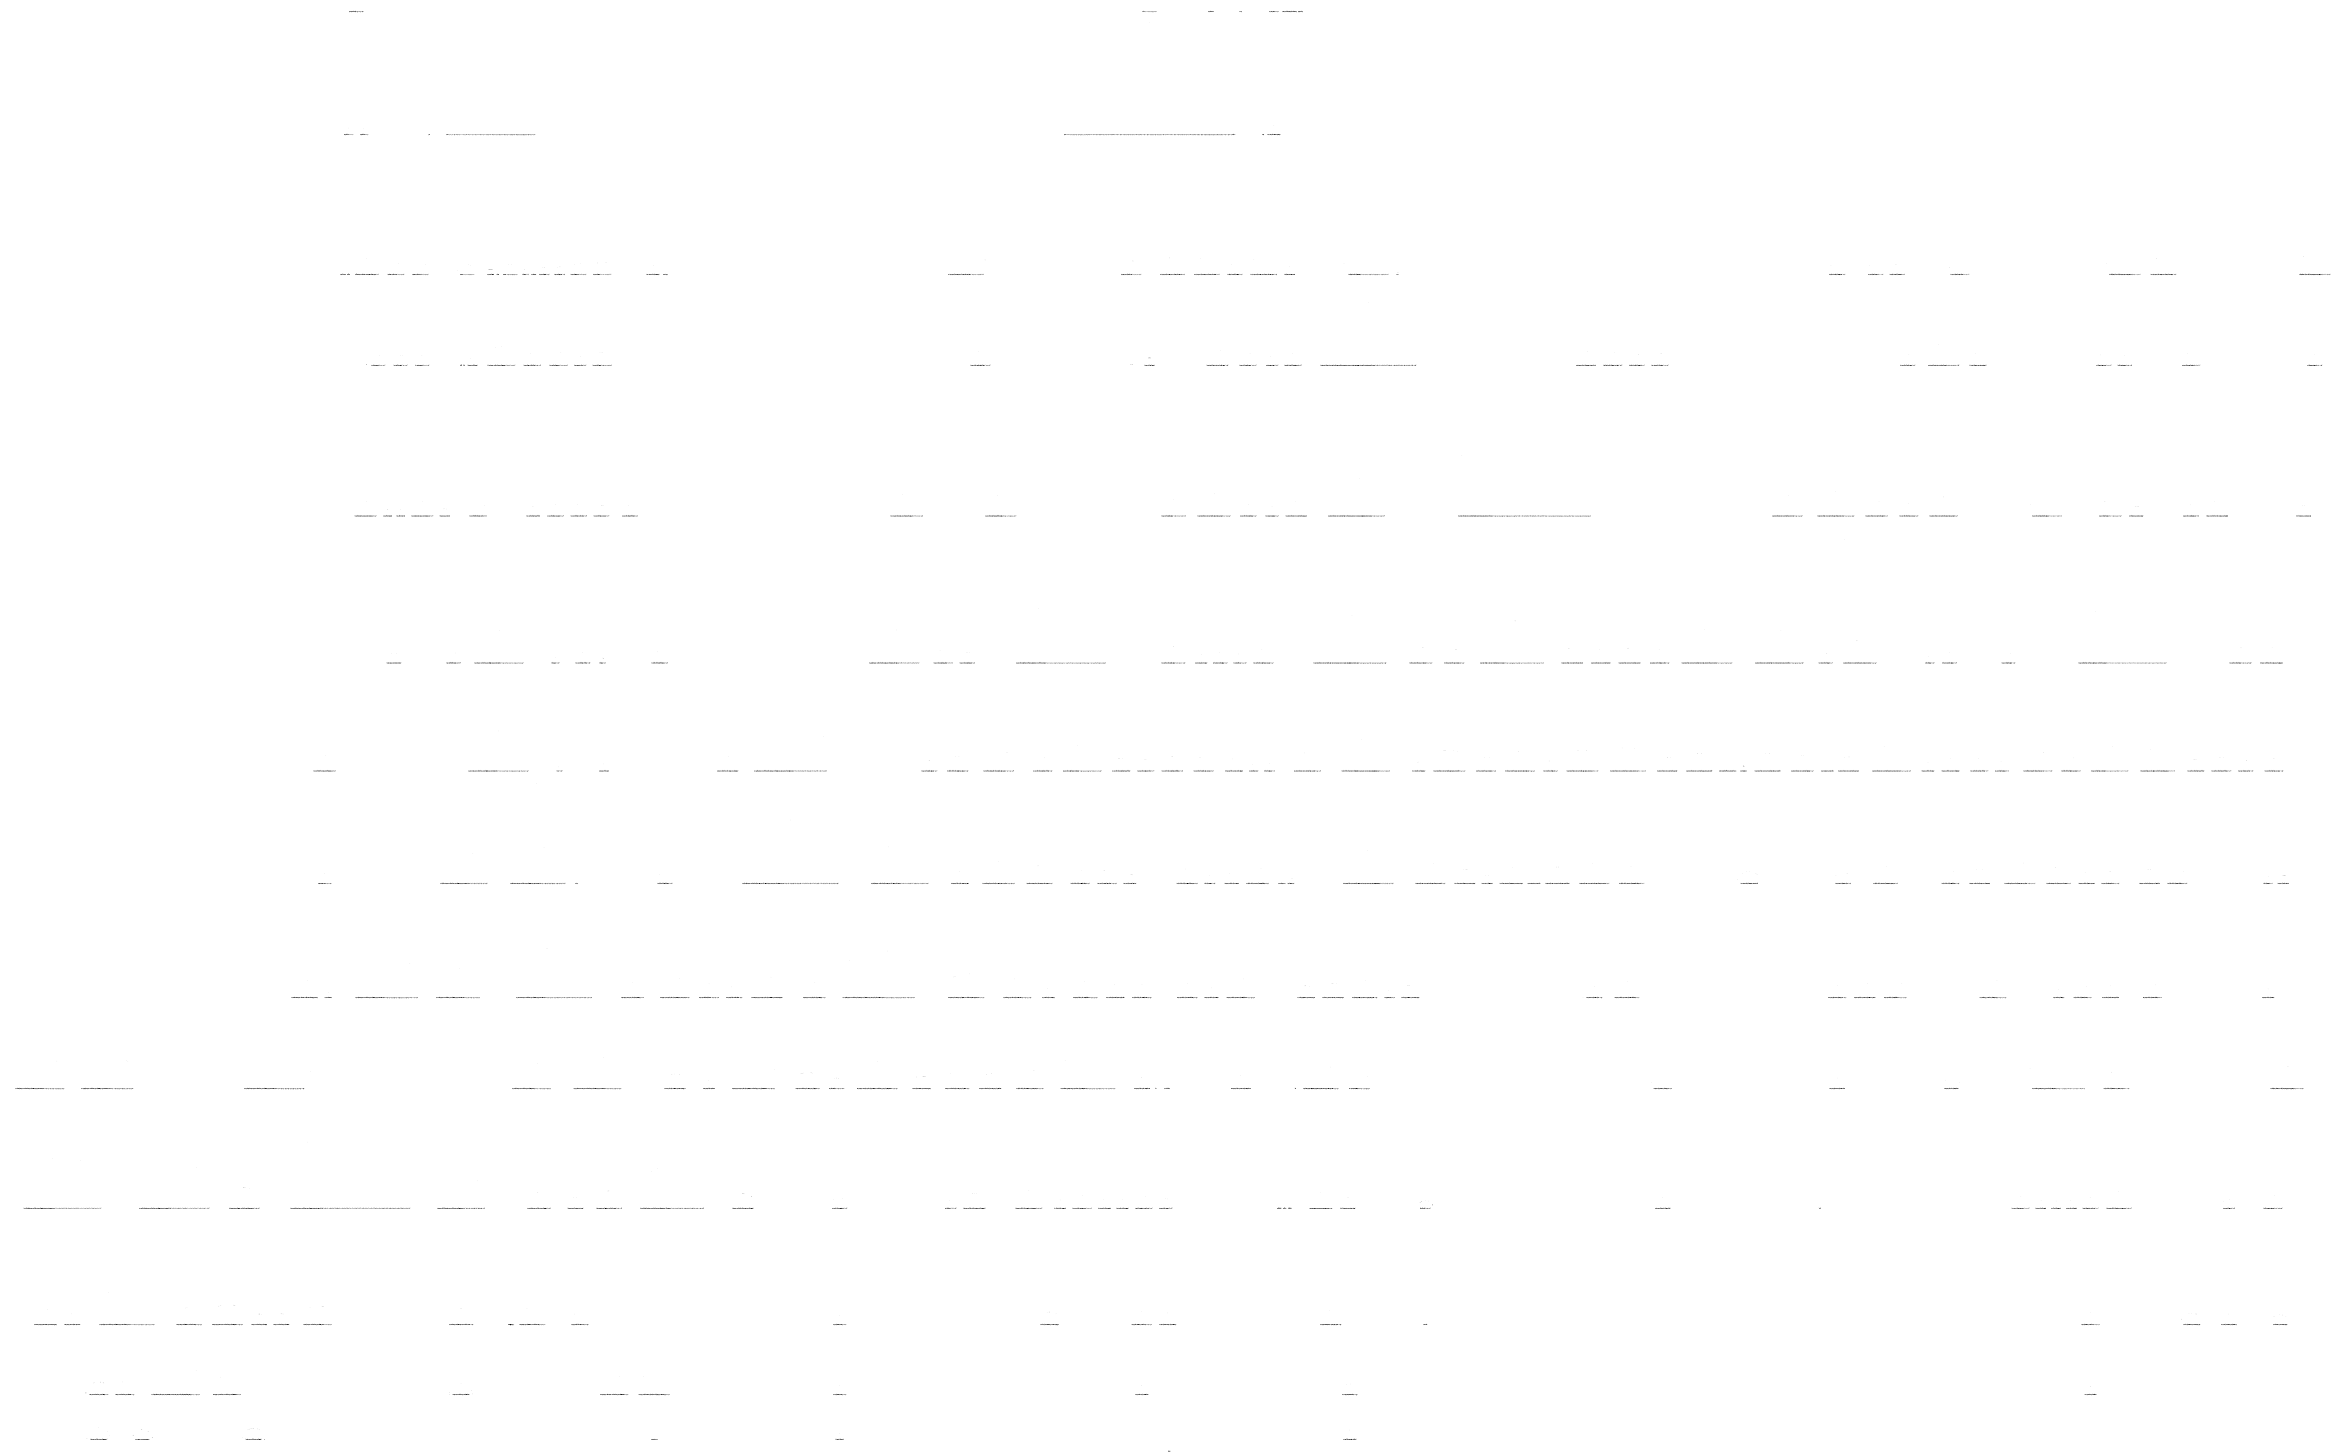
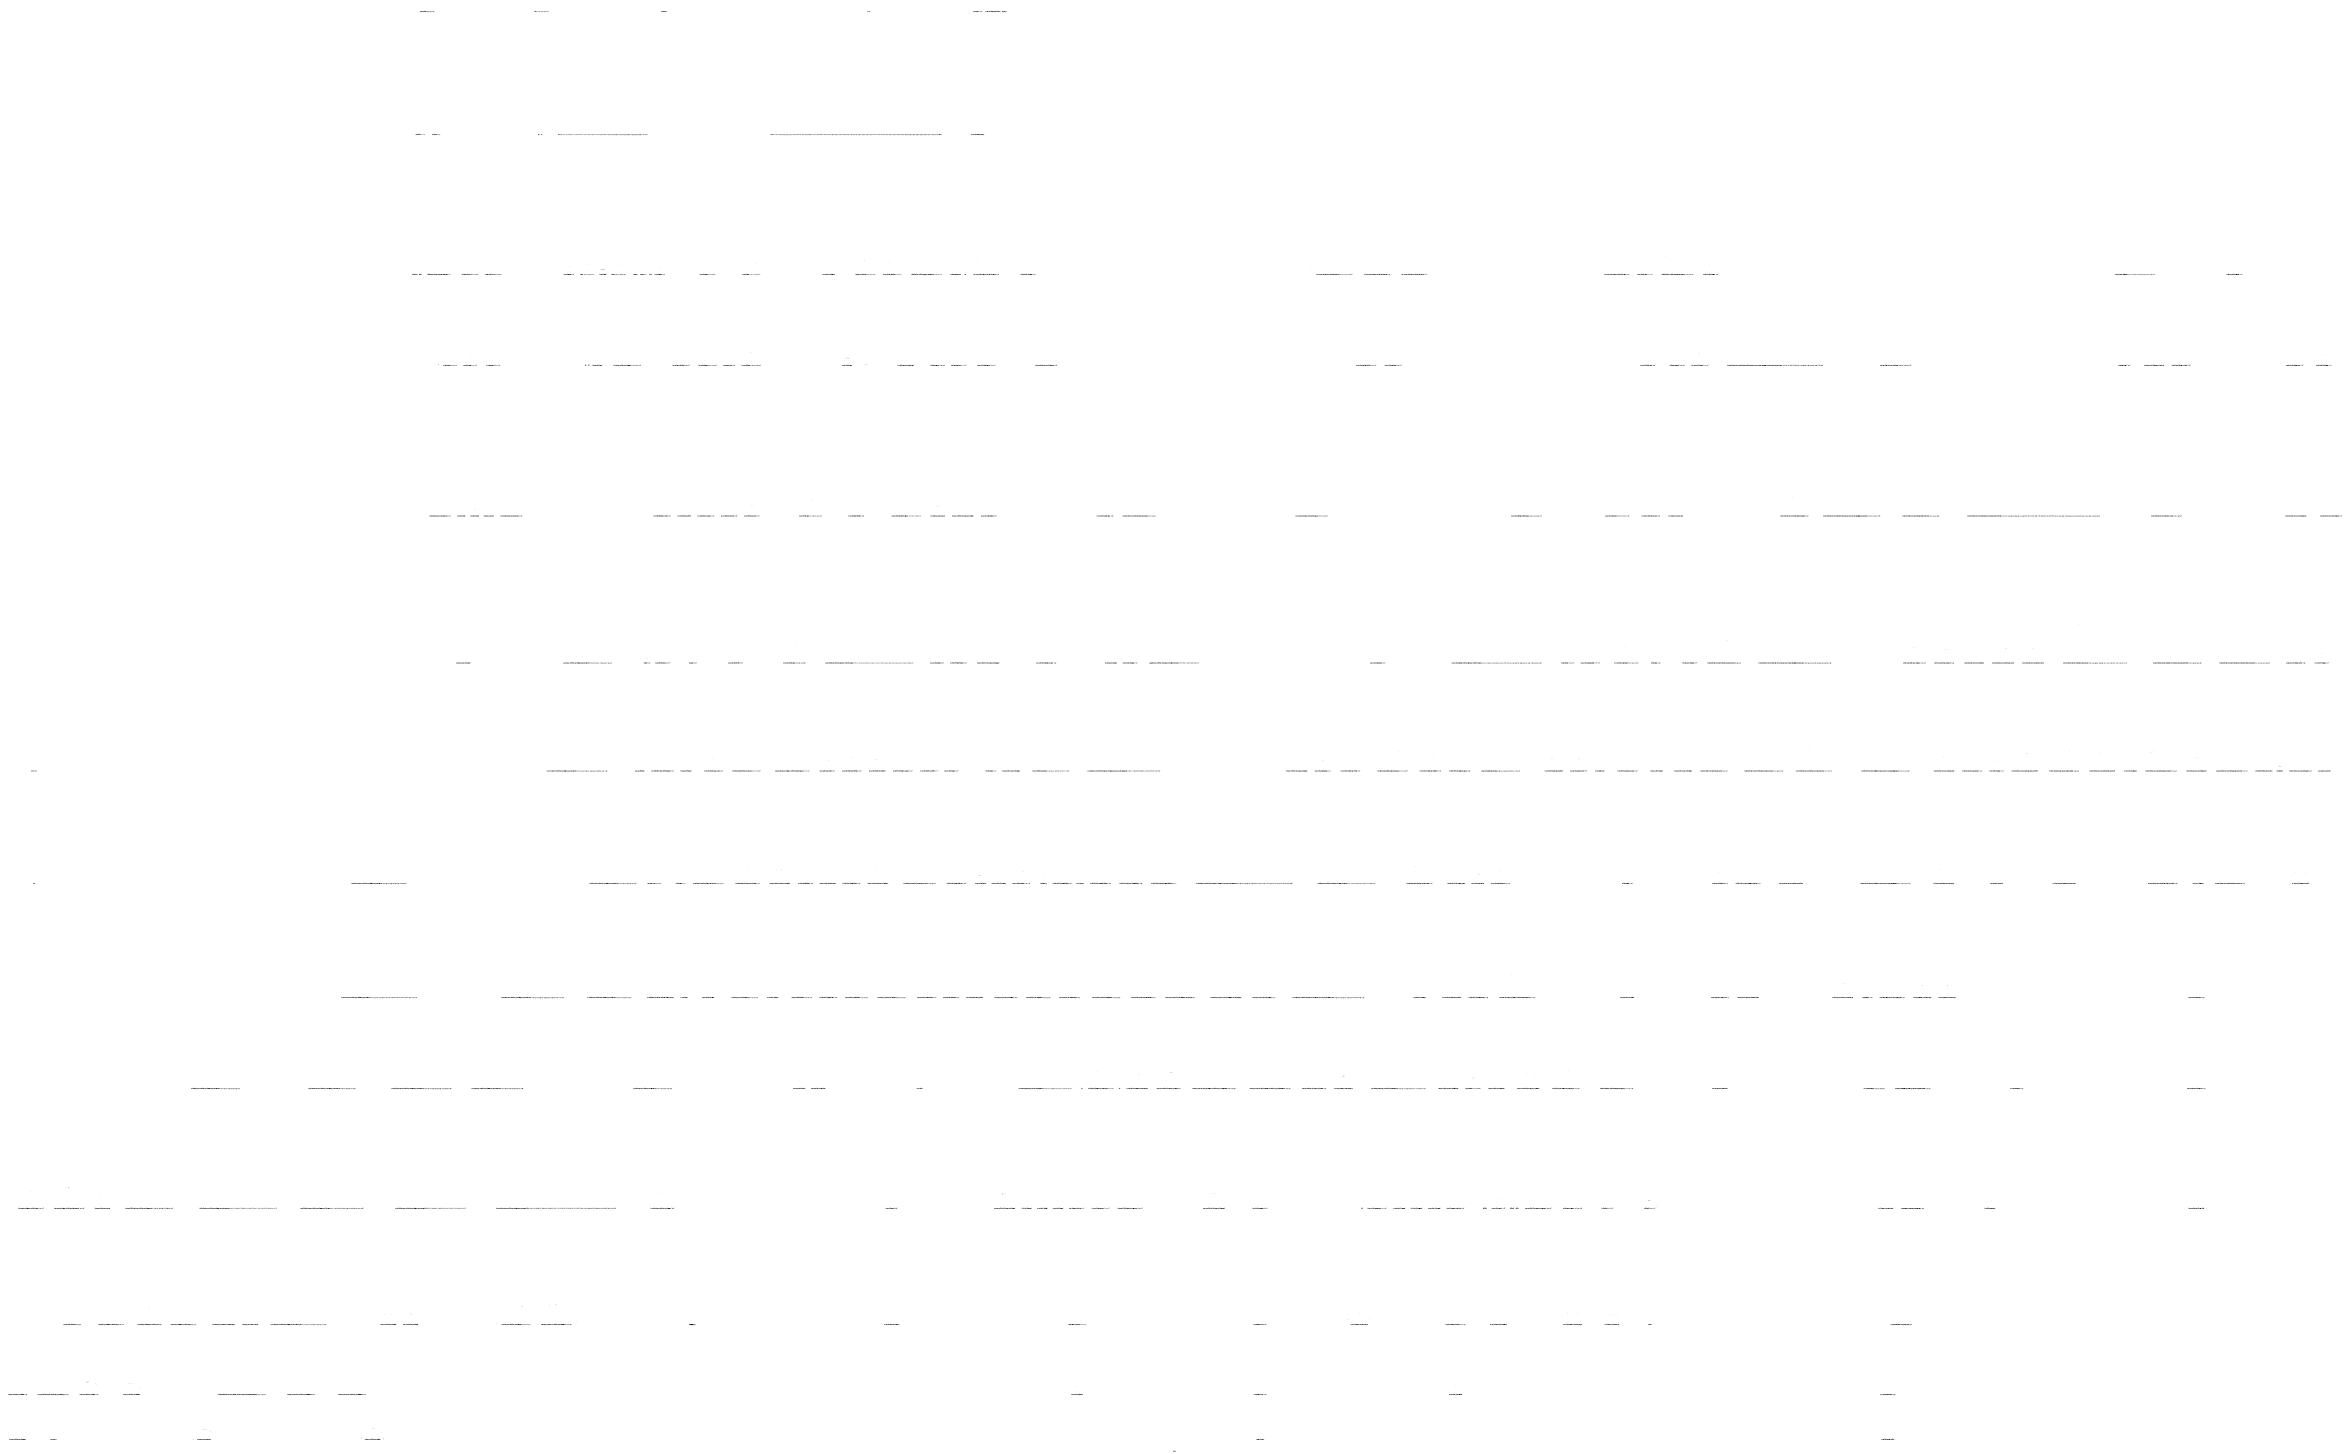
node "llvm.memset.p0i8.i64": removed
node "{_ZN9__gnu_cxx13new_allocatorIxEC2ERKS1_}": added
node "{_ZNSt10_Head_baseILm0ERKxLb0EEC2ES1_}": added
